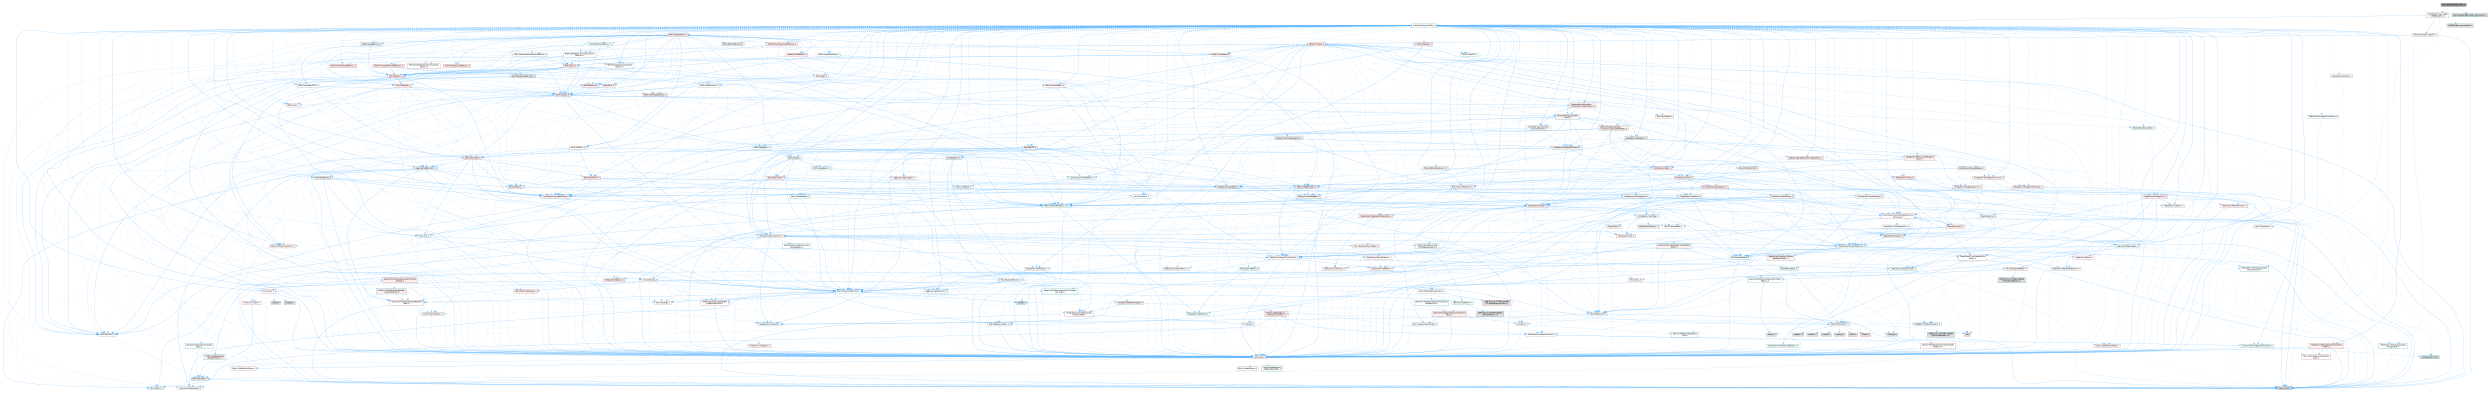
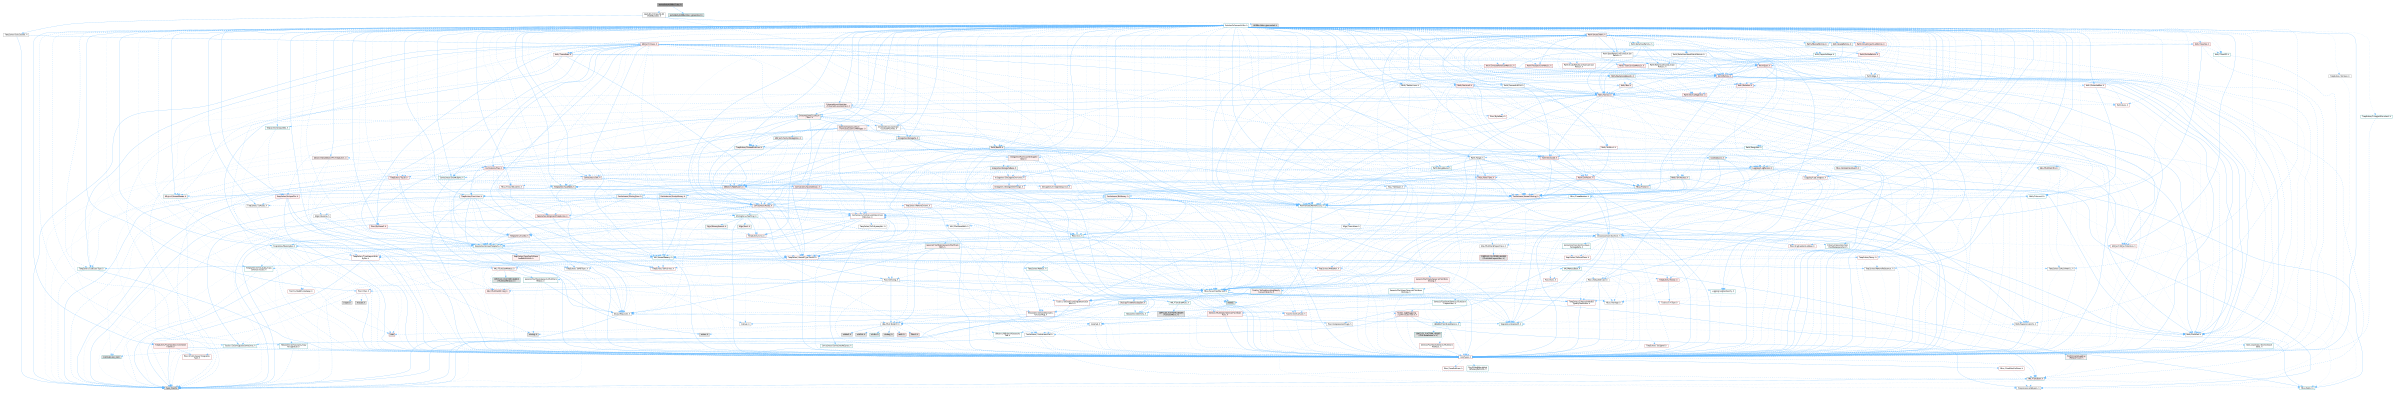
edge "Math/IntPoint.h" -> "Templates/UnrealTypeTraits.h": now "Misc/FrameNumber.h" -> "Templates/UnrealTypeTraits.h"
